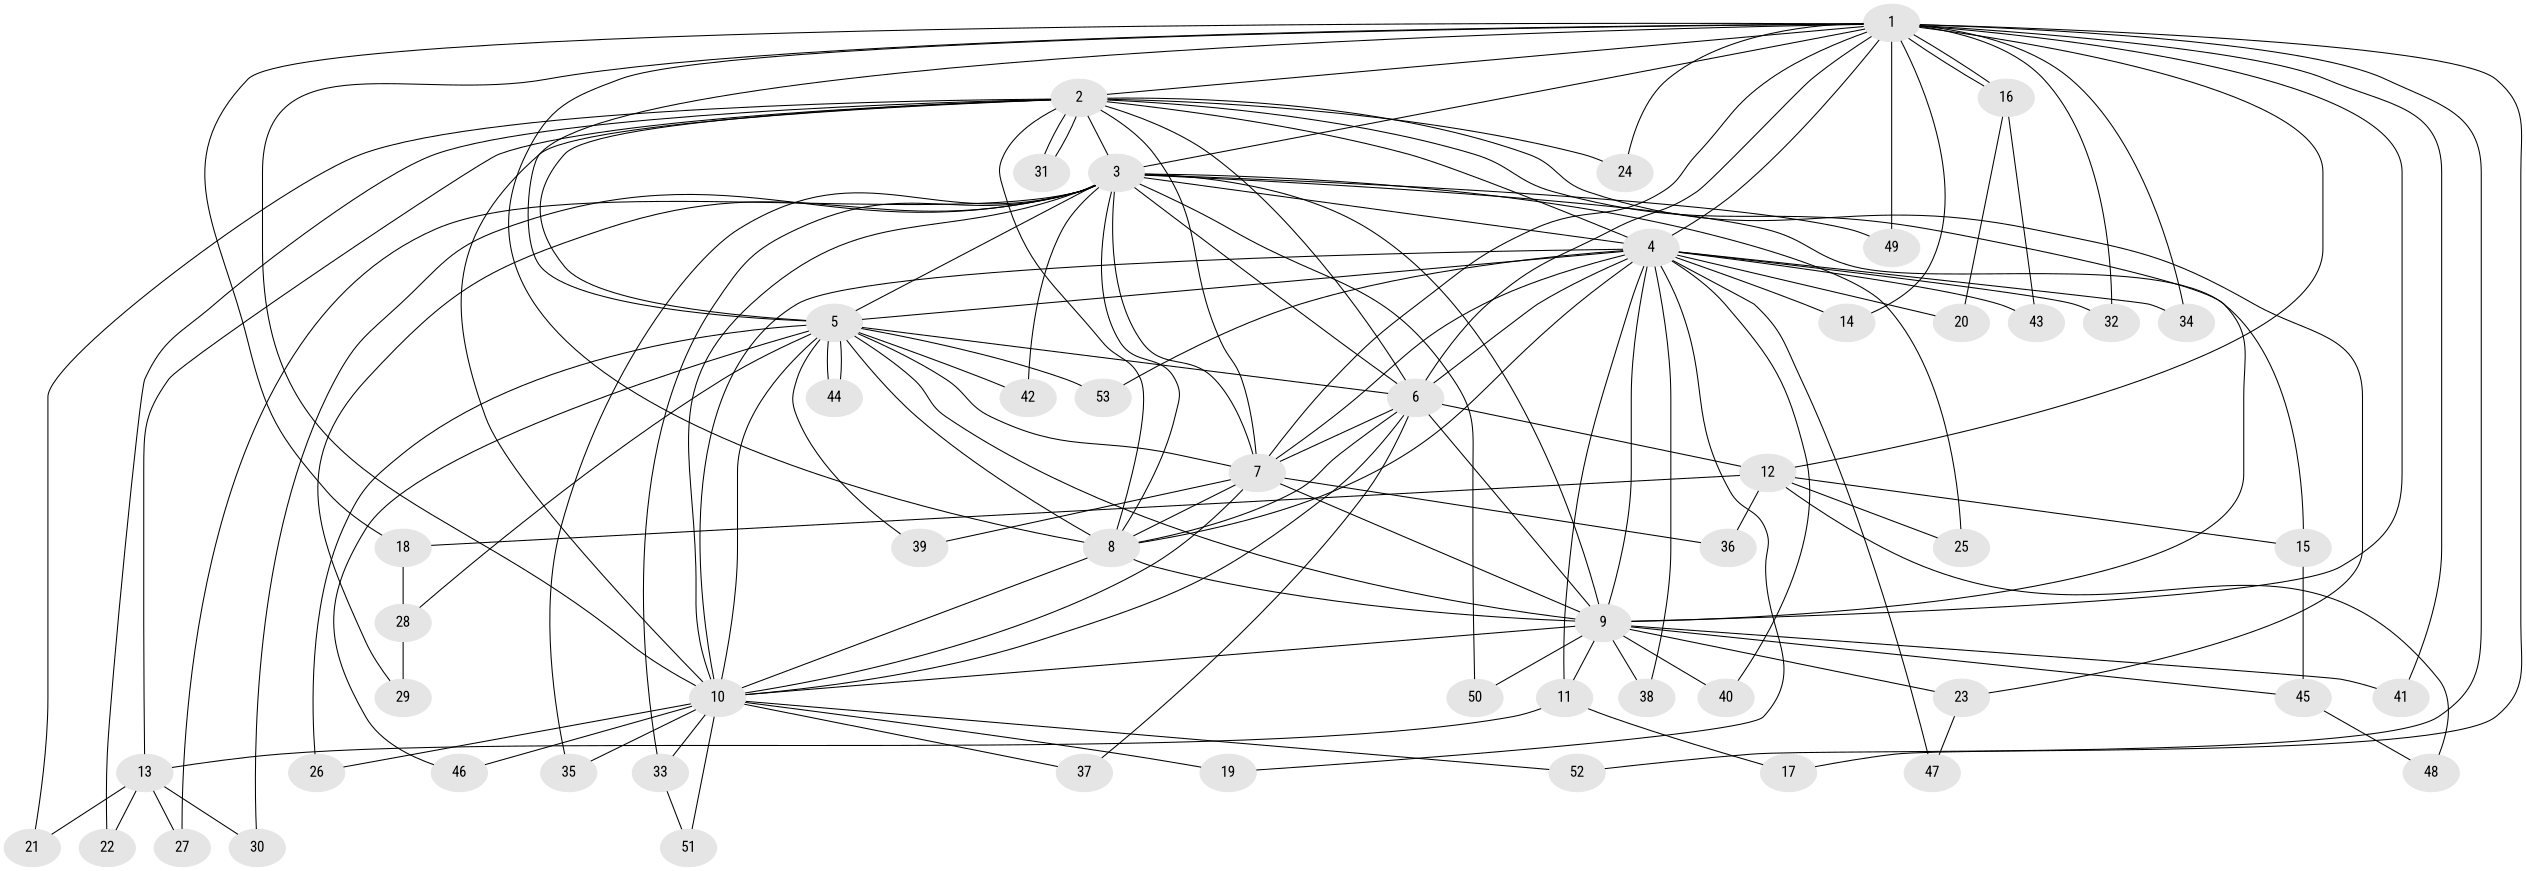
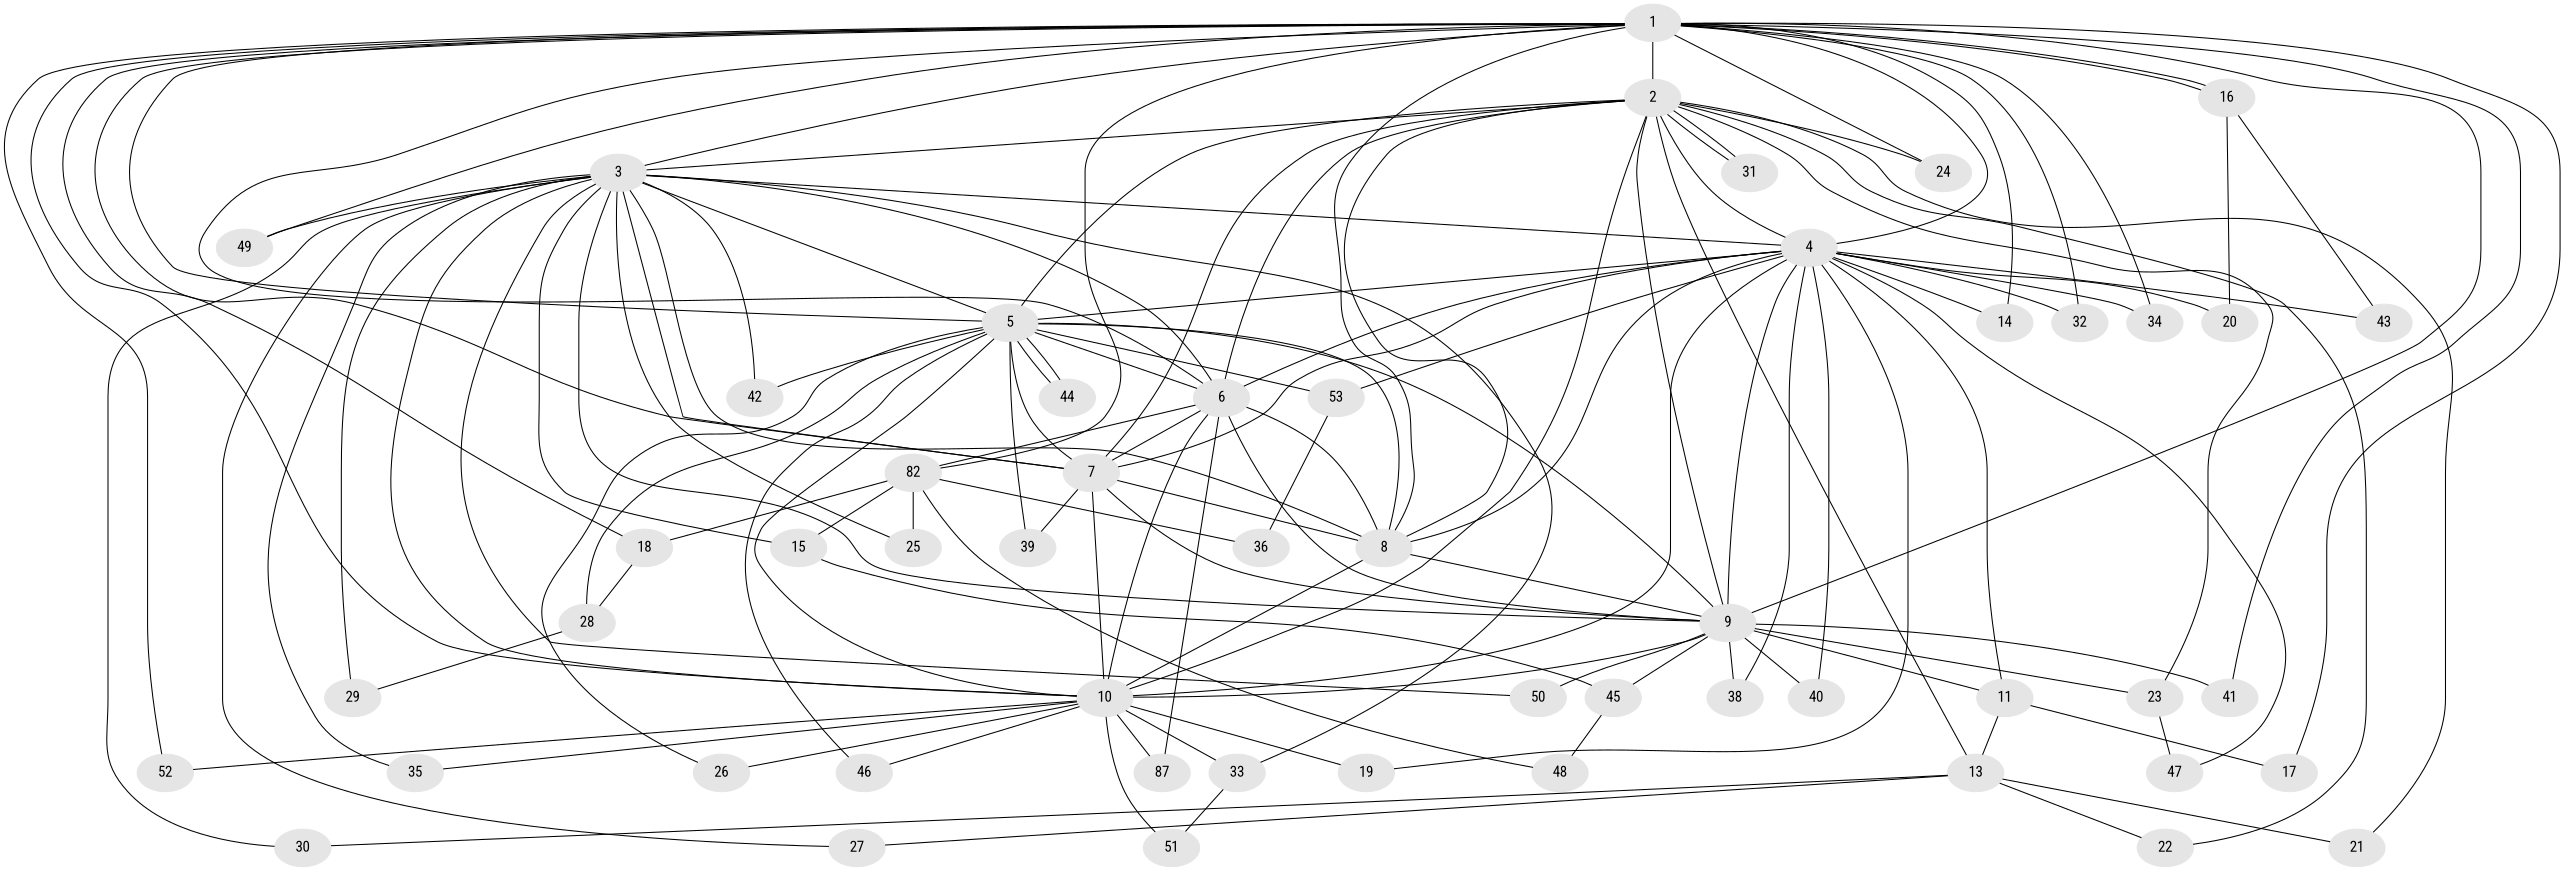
node "12": label "12" -> "82"
edge "7" -- "36": now "53" -- "36"
node "37": label "37" -> "87"
